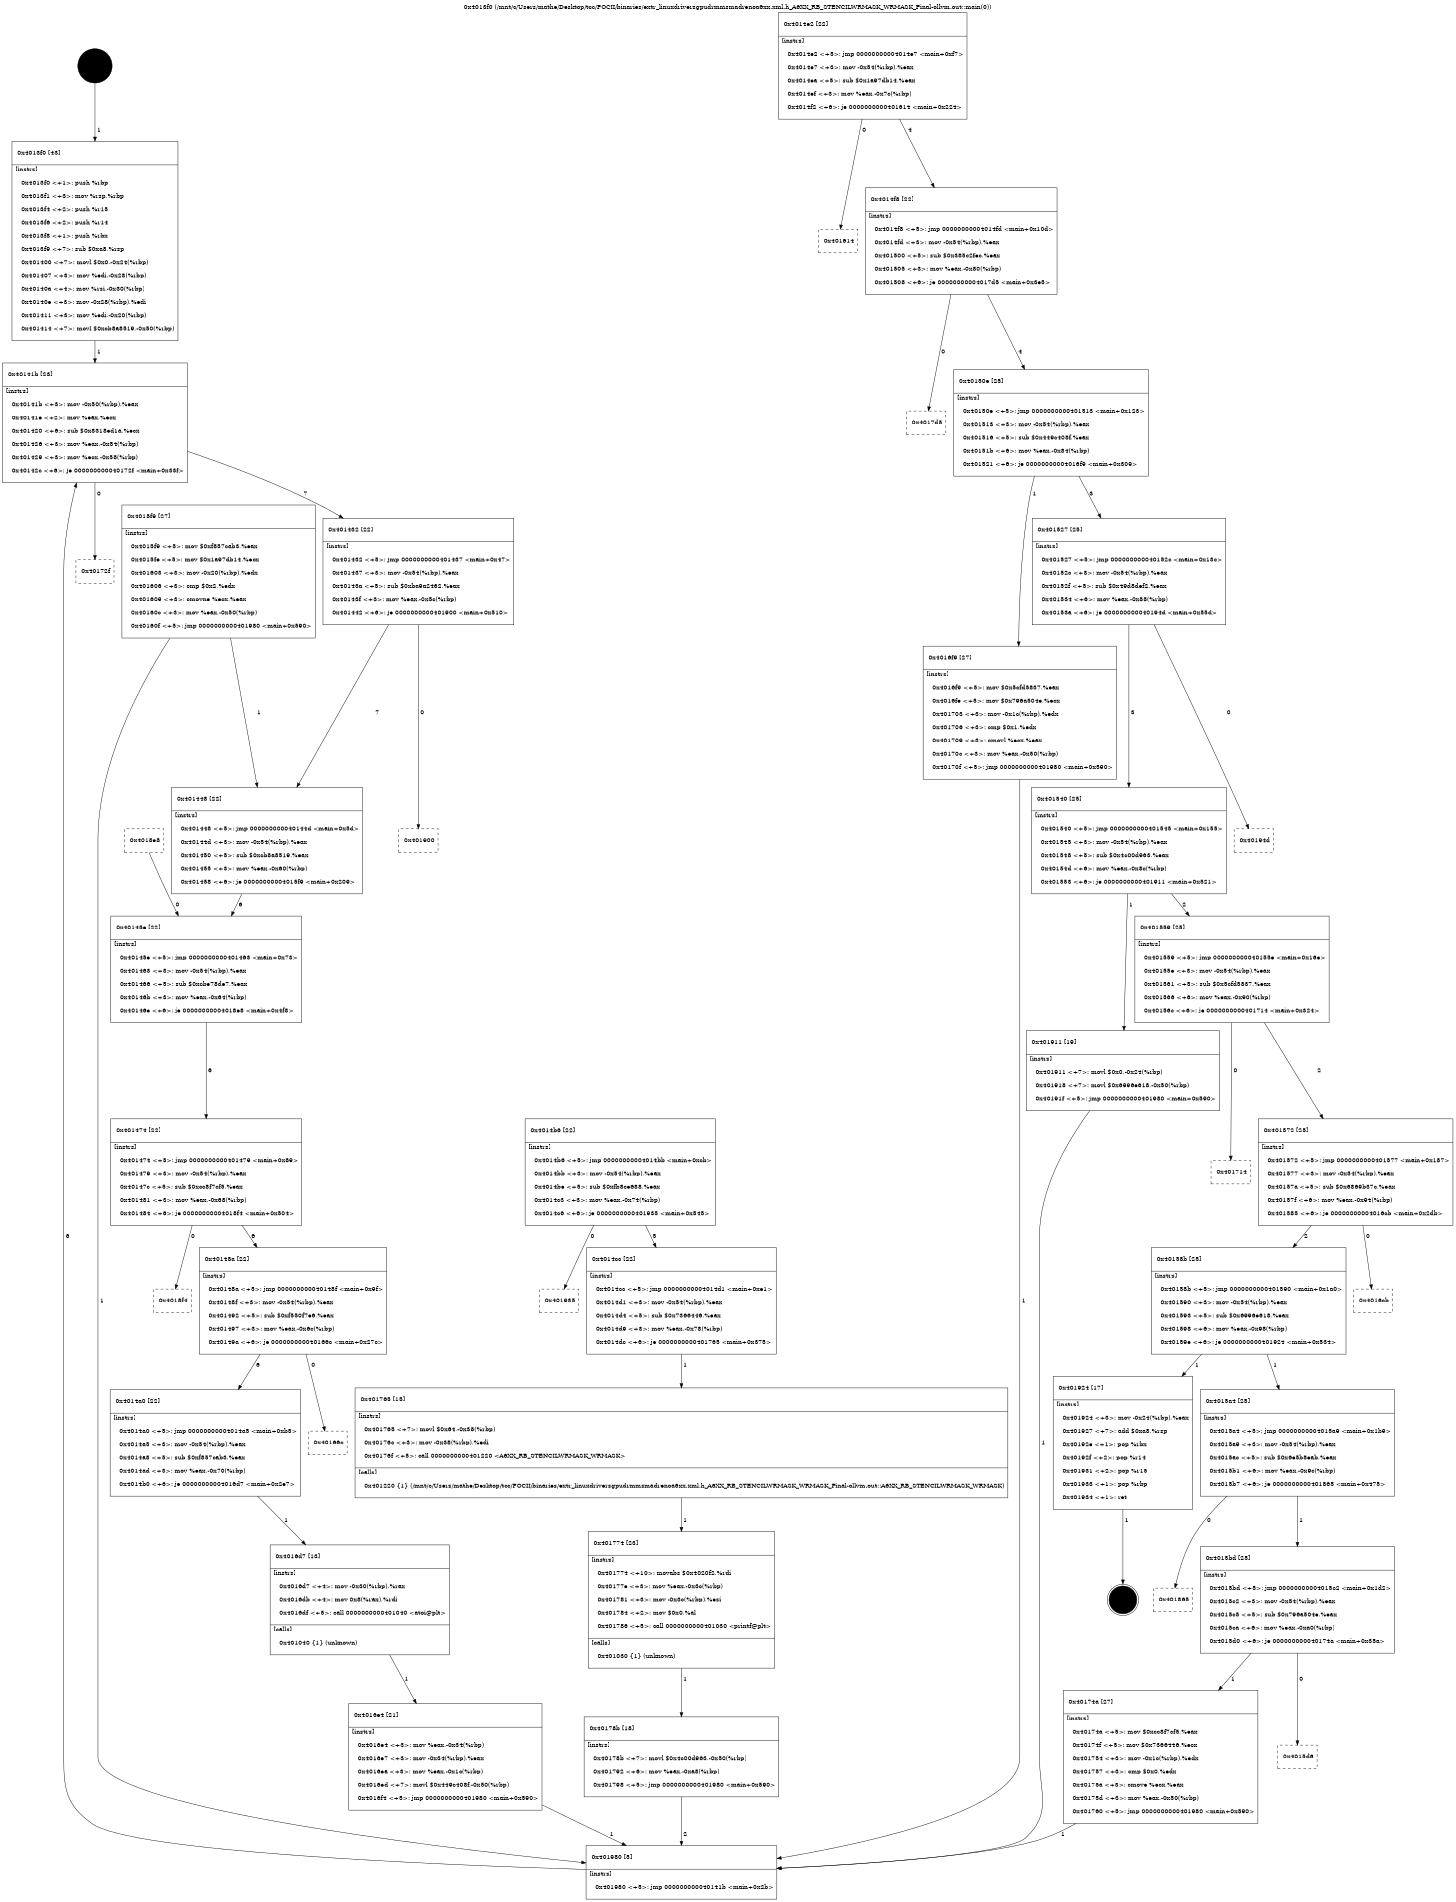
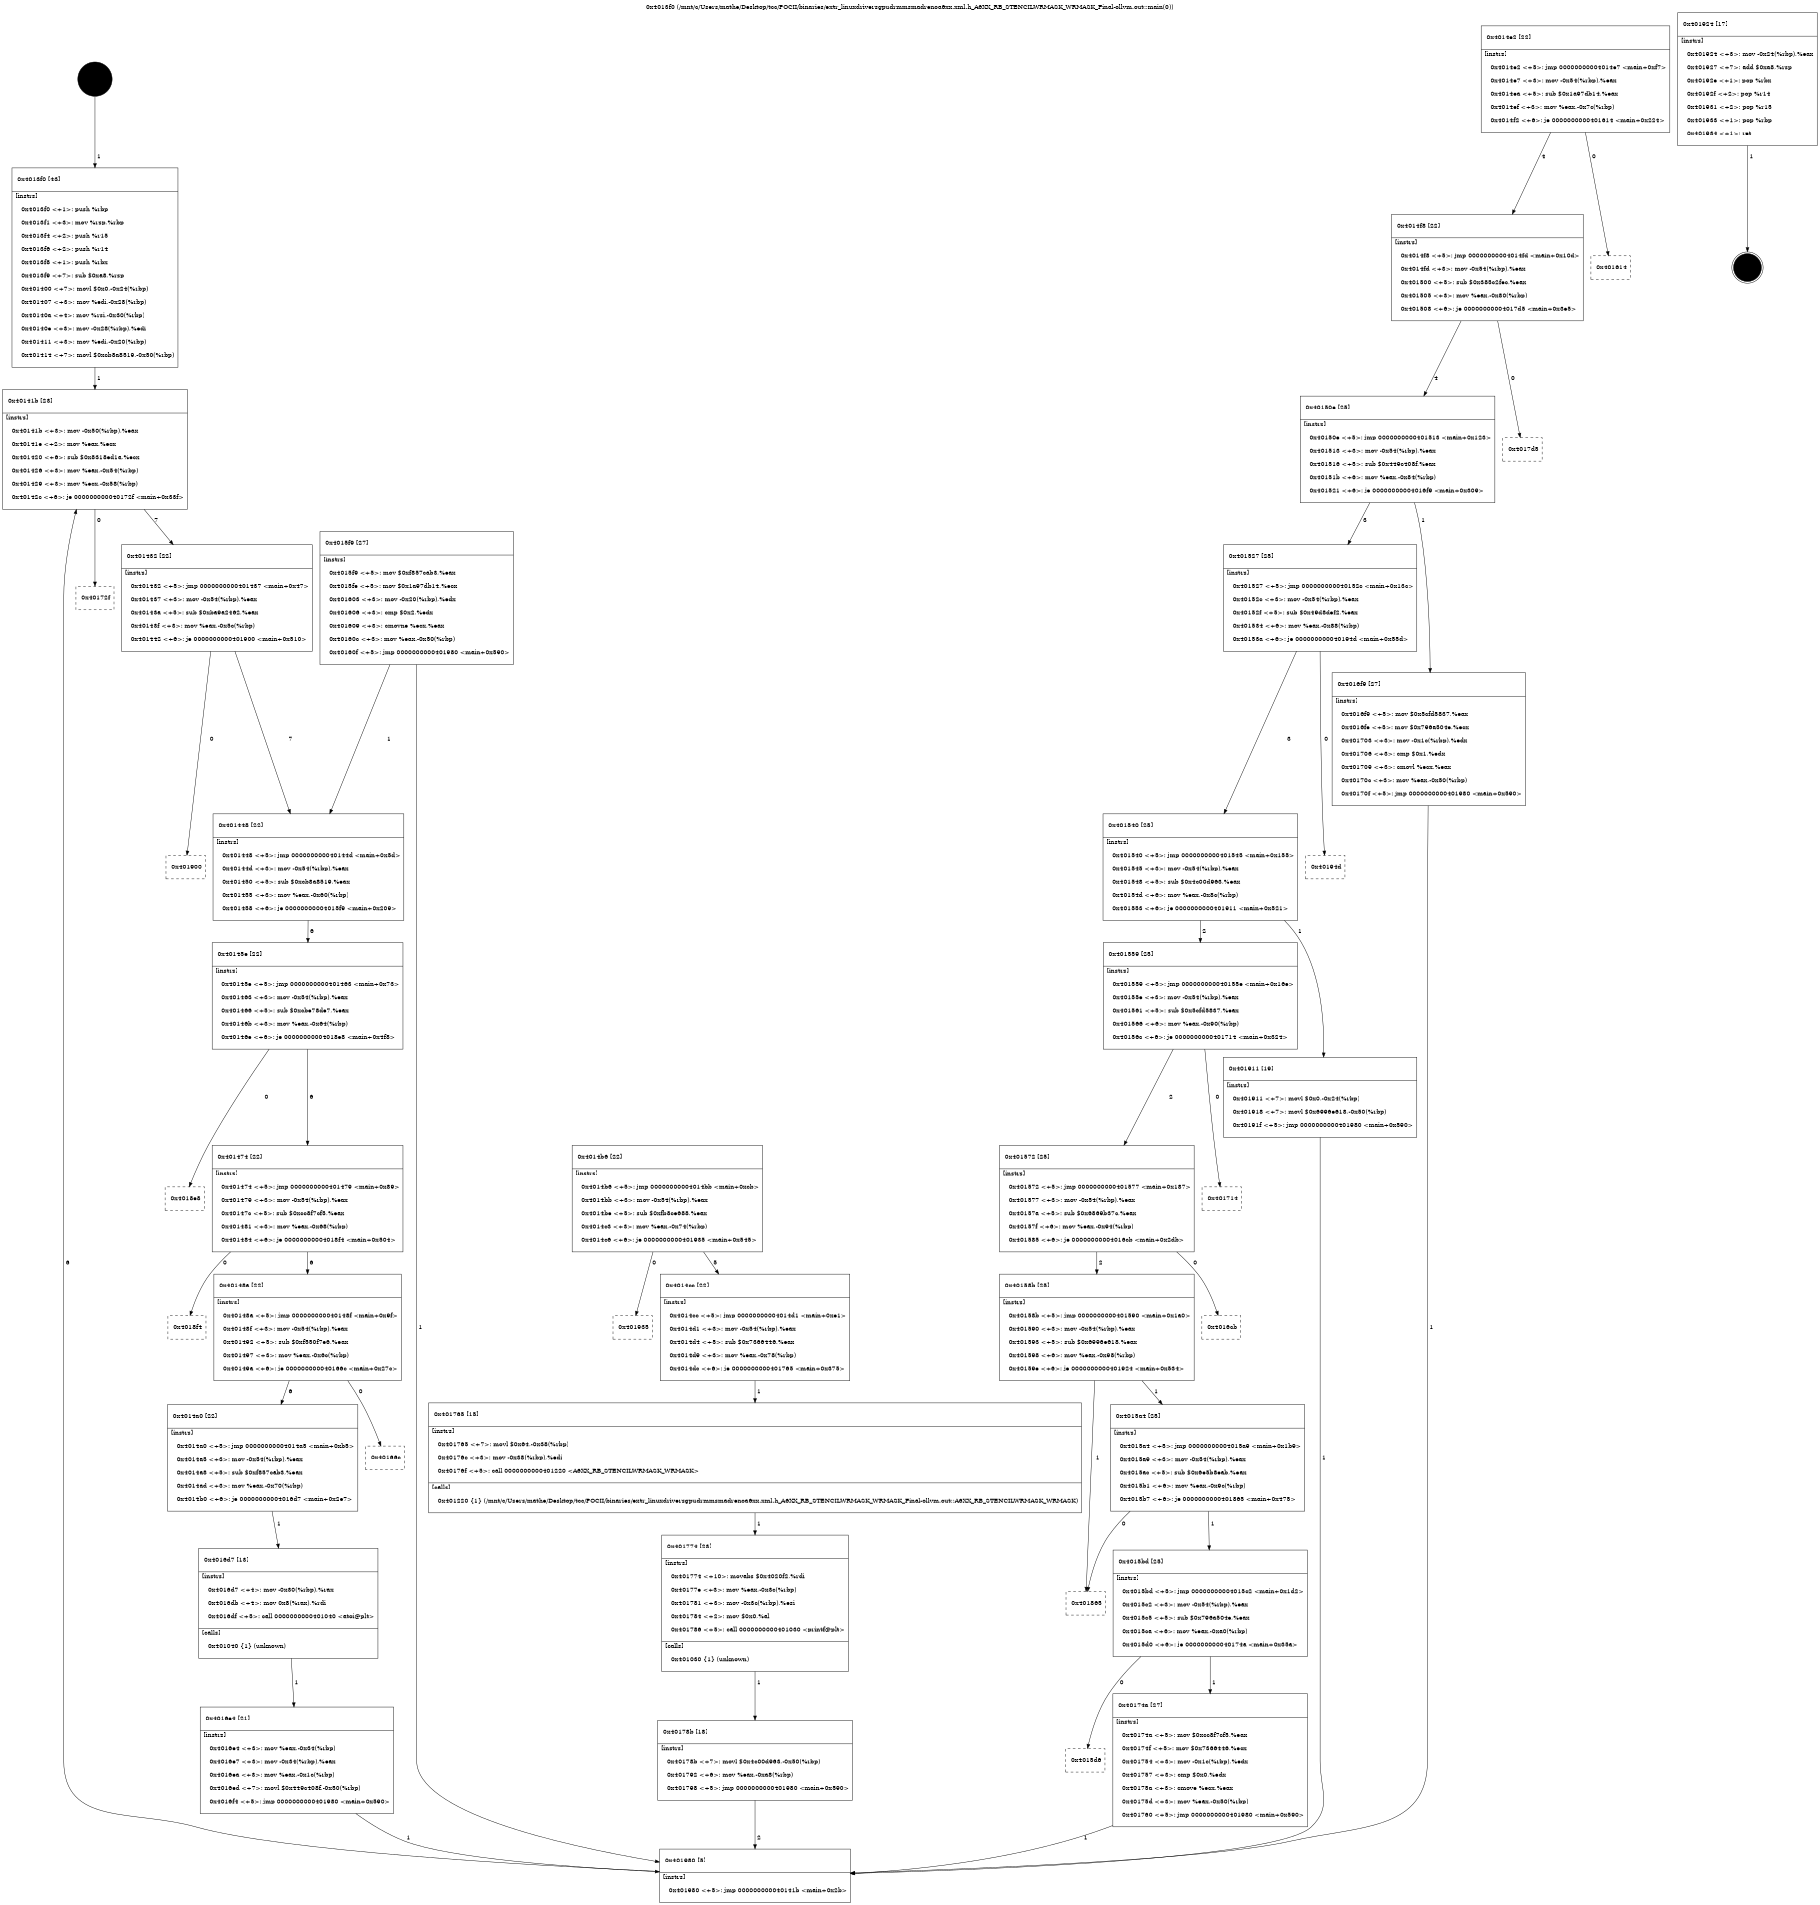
edge "0x4018e8" -> "0x40145e [22]": reversed
edge "0x40158b [25]" -> "0x401924 [17]": now "0x40158b [25]" -> "0x401865"
